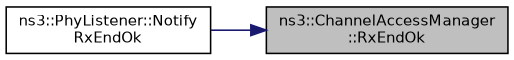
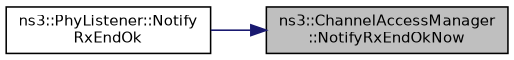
node "ns3::ChannelAccessManager ::RxEndOk": label "ns3::ChannelAccessManager ::RxEndOk" -> "ns3::ChannelAccessManager ::NotifyRxEndOkNow"
